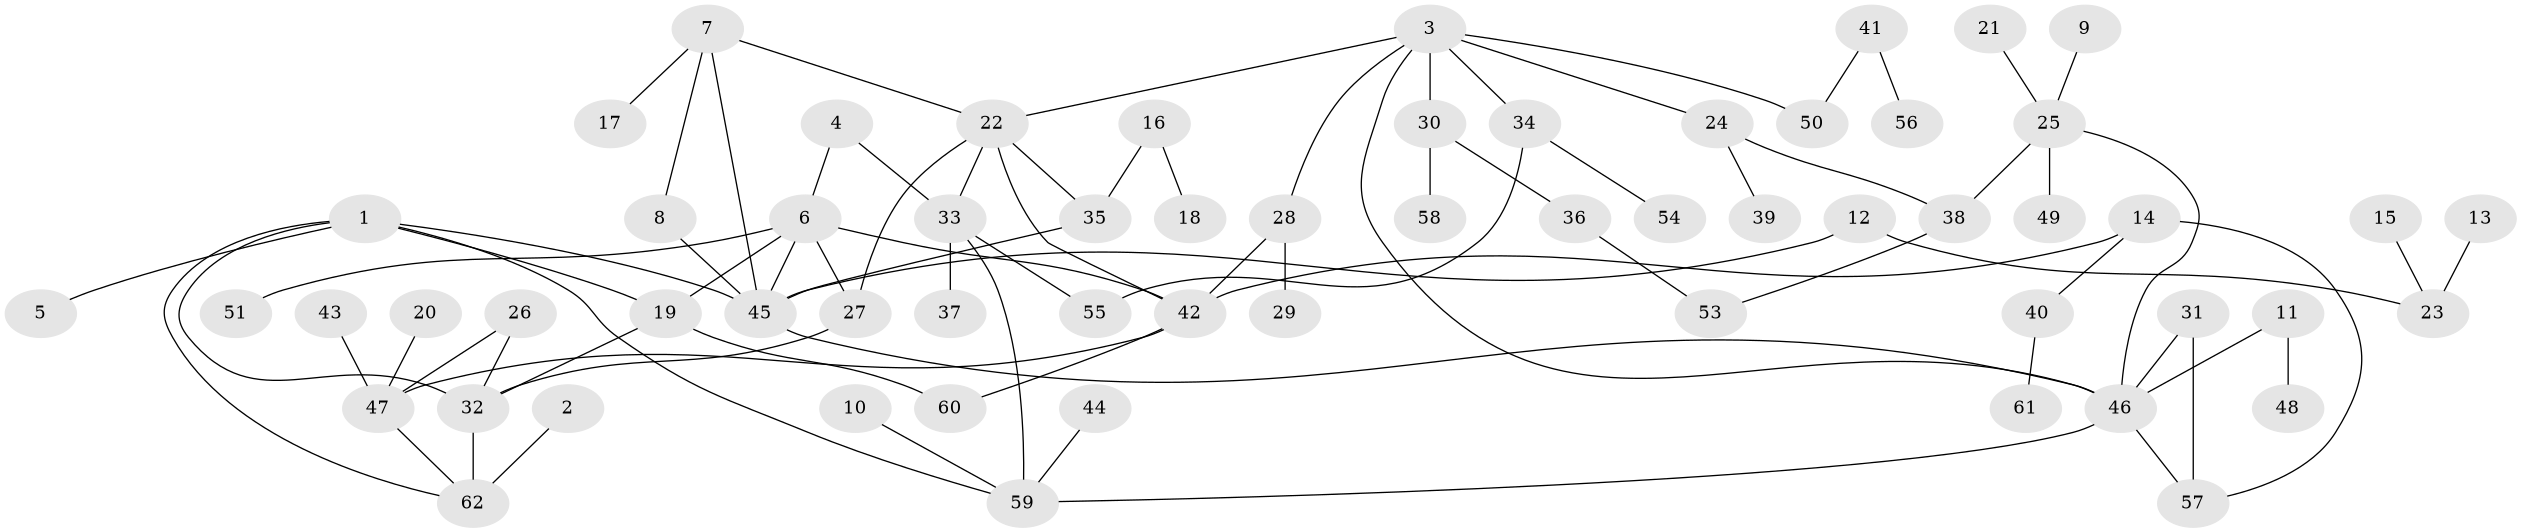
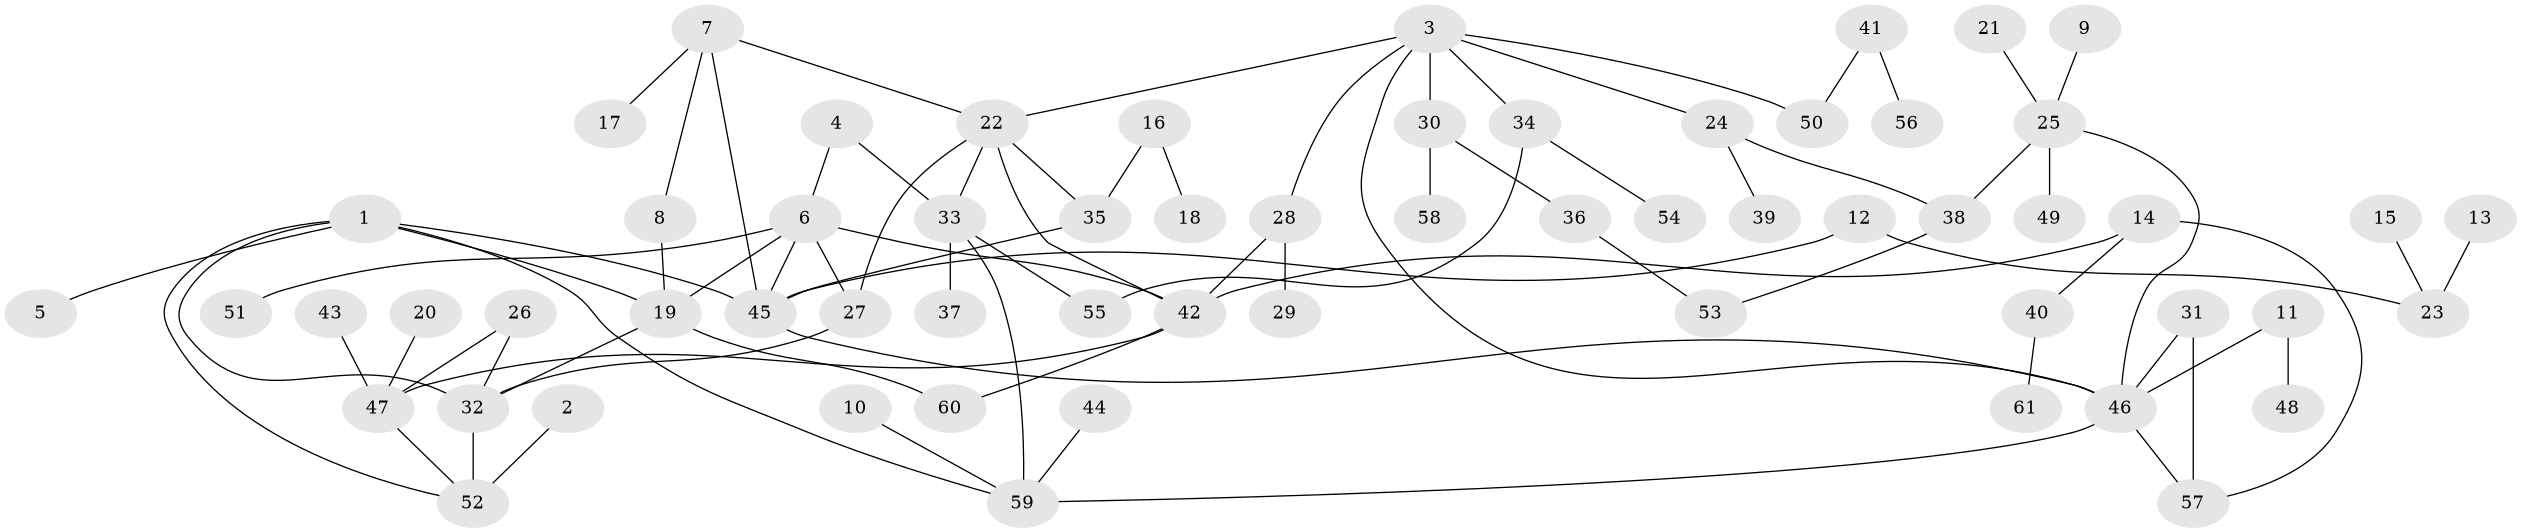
edge "8" -- "45": now "8" -- "19"
node "62": label "62" -> "52"
